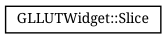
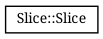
node "GLLUTWidget::Slice": label "GLLUTWidget::Slice" -> "Slice::Slice"
